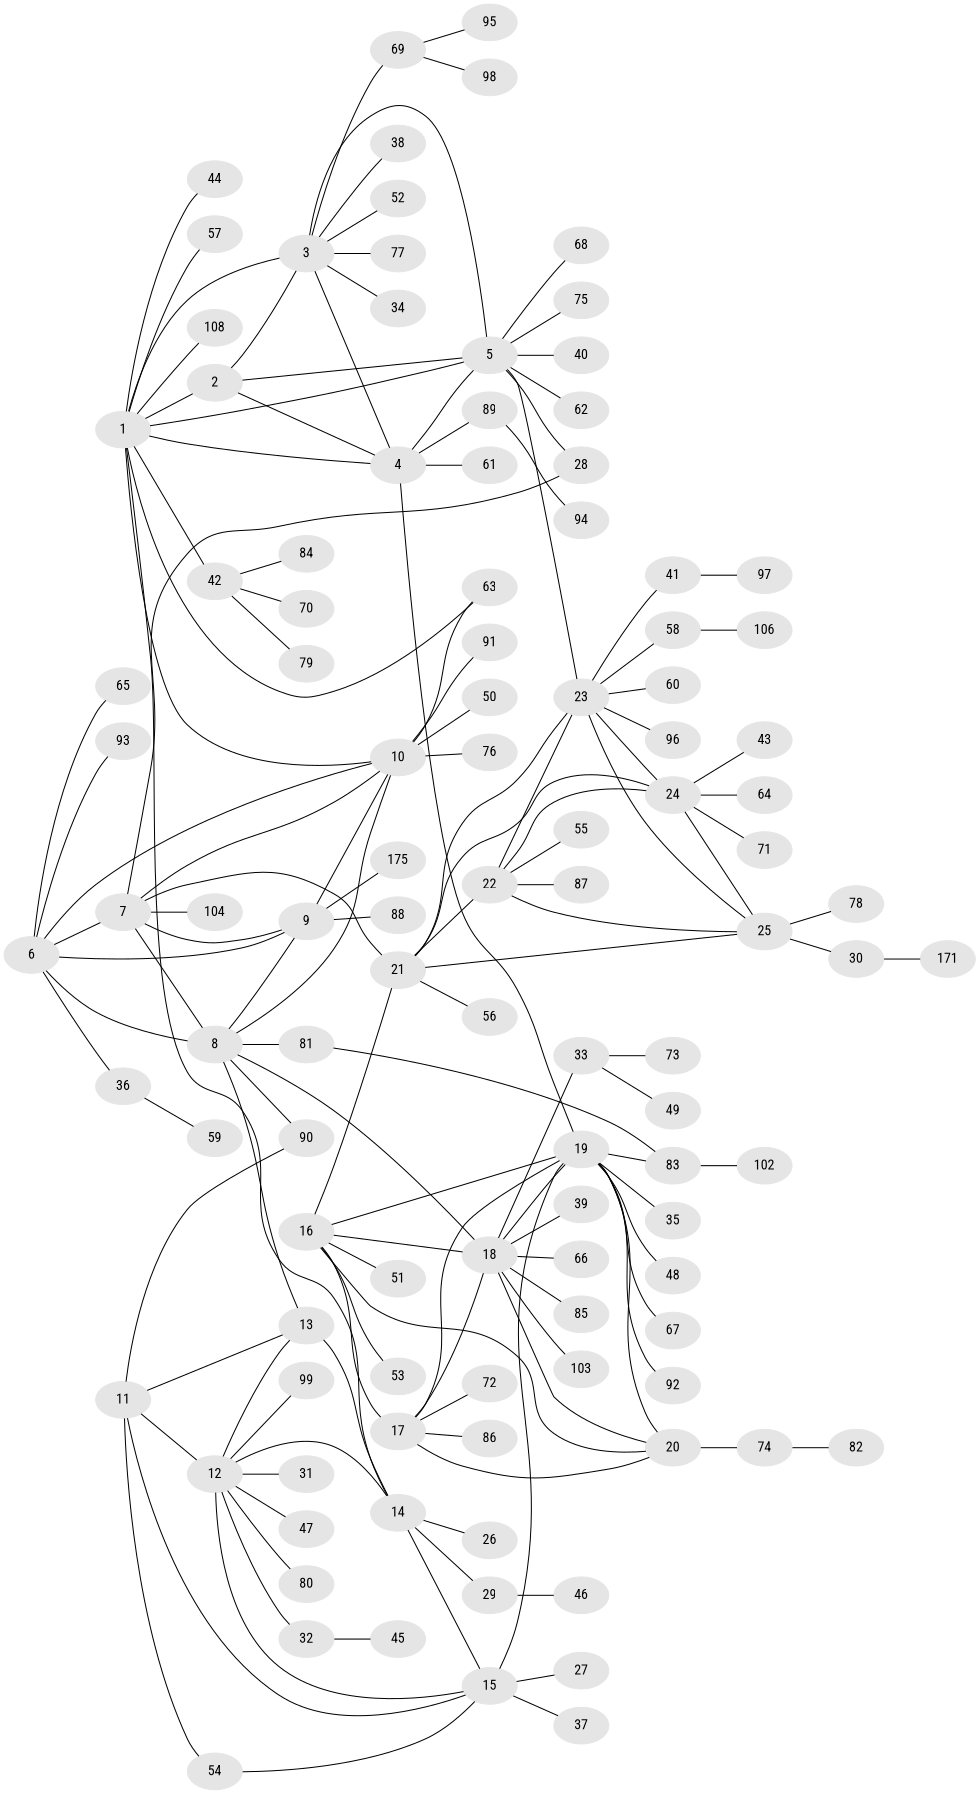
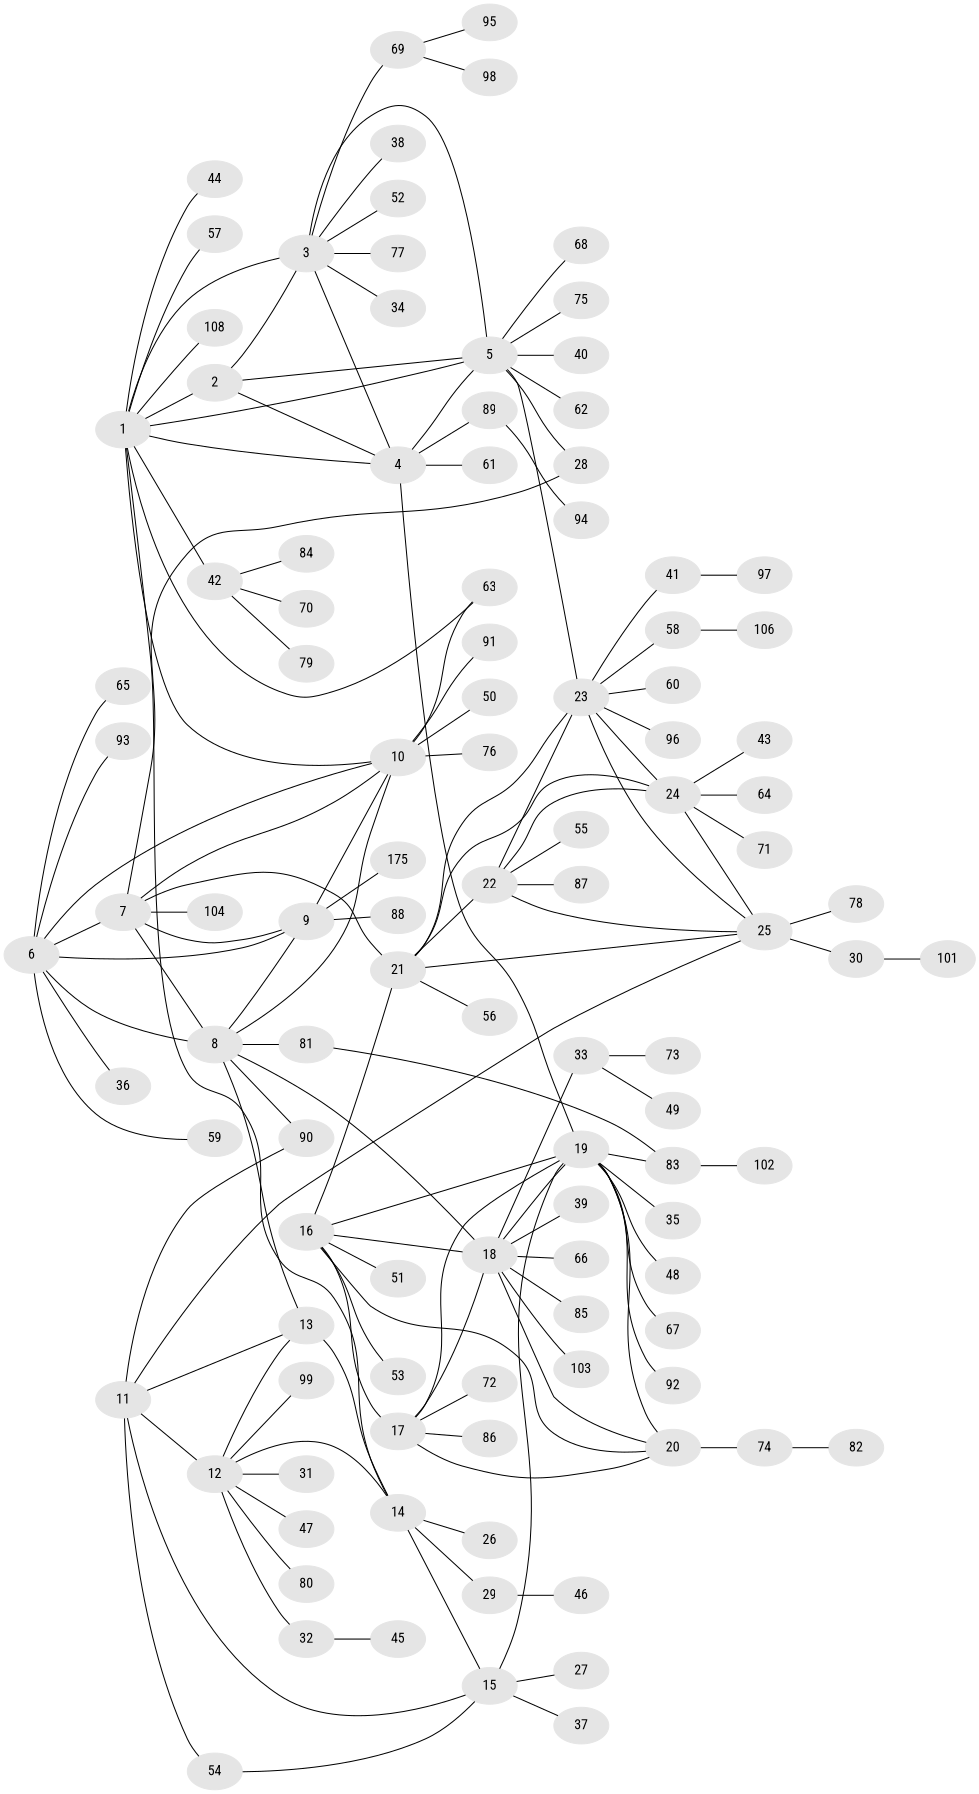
node "171": label "171" -> "101"
edge "36" -- "59": now "6" -- "59"
edge "25" -- "11": added
edge "12" -- "15": removed
